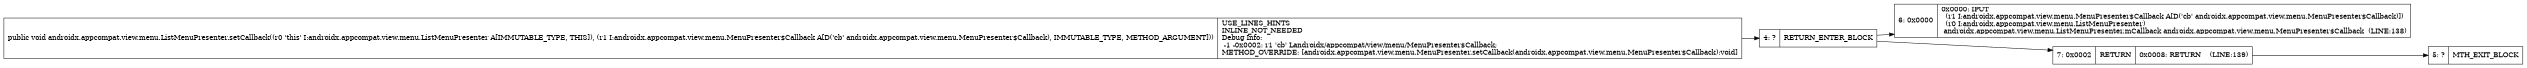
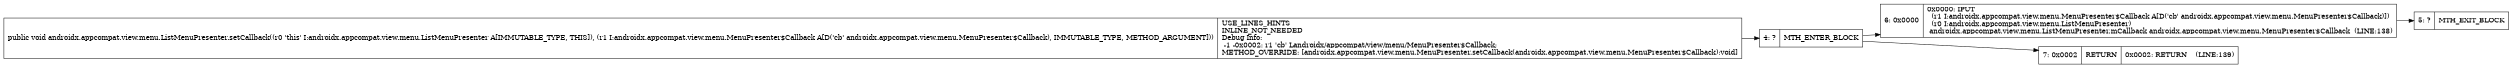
node "4: ?": text "RETURN_ENTER_BLOCK" -> "MTH_ENTER_BLOCK"
node "7: 0x0002": text "0x0008: RETURN    (LINE:139)" -> "0x0002: RETURN    (LINE:139)"
edge "7: 0x0002" -> "5: ?": now "6: 0x0000" -> "5: ?"
